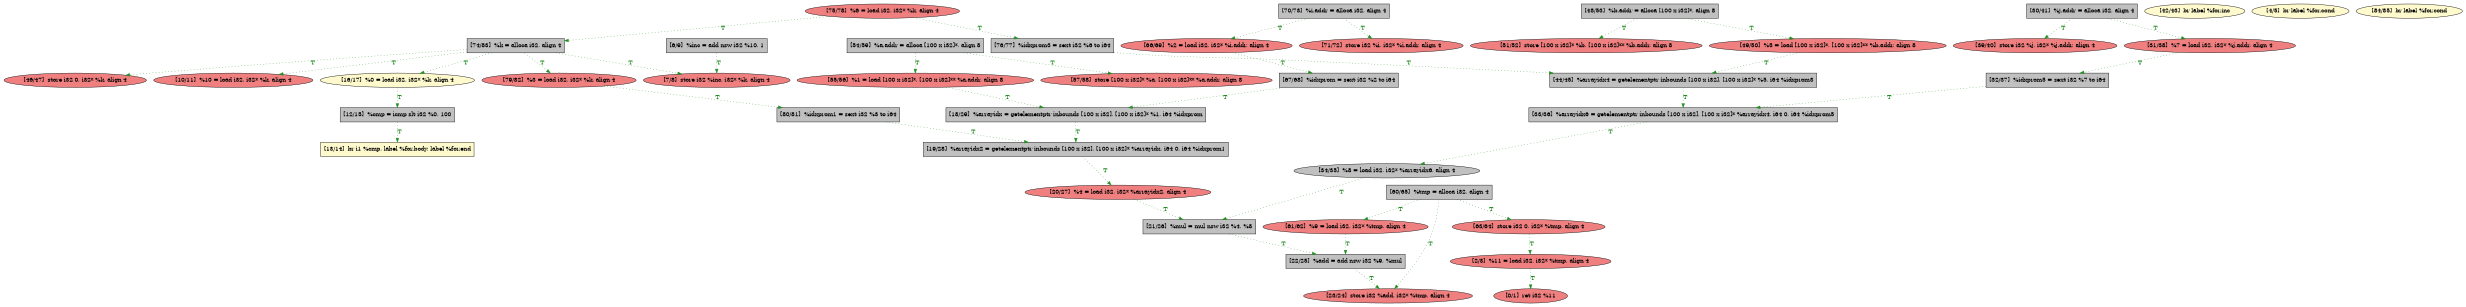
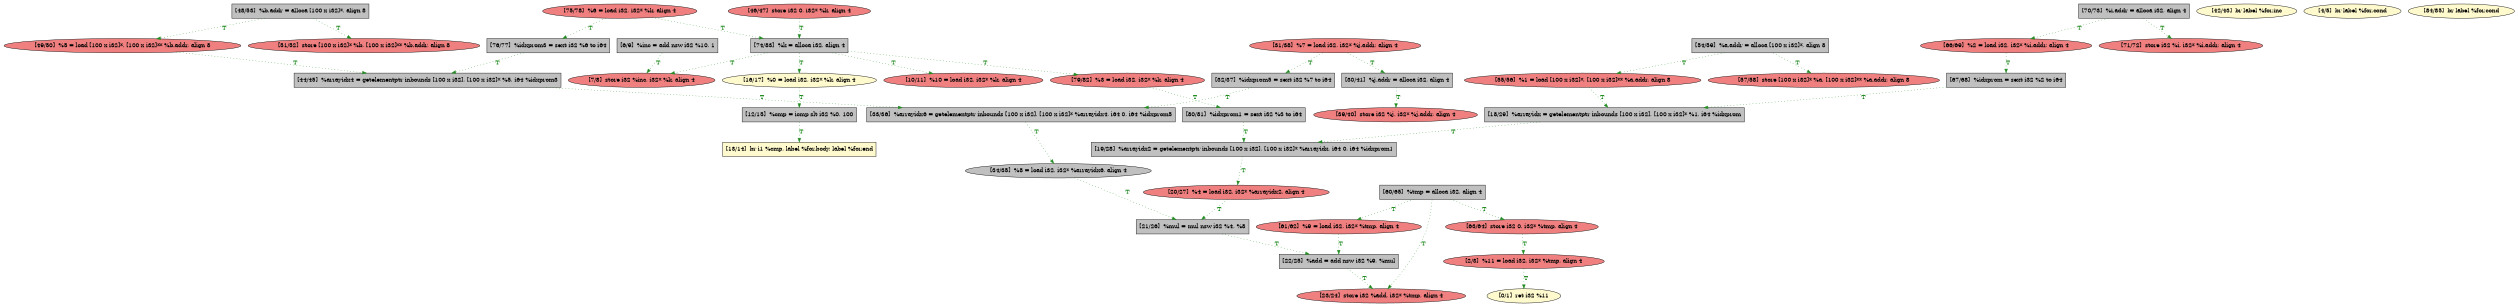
edge "[30/41]  %j.addr = alloca i32, align 4" -> "[31/38]  %7 = load i32, i32* %j.addr, align 4": reversed
edge "[74/83]  %k = alloca i32, align 4" -> "[46/47]  store i32 0, i32* %k, align 4": reversed
node "[0/1]  ret i32 %11": fillcolor lightcoral -> lemonchiffon
